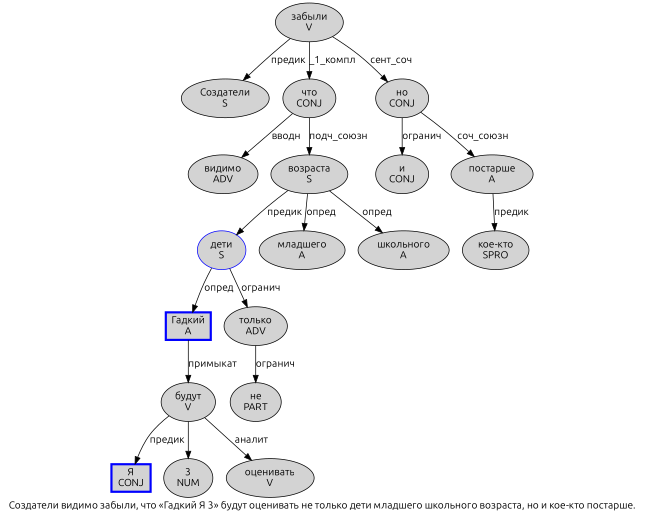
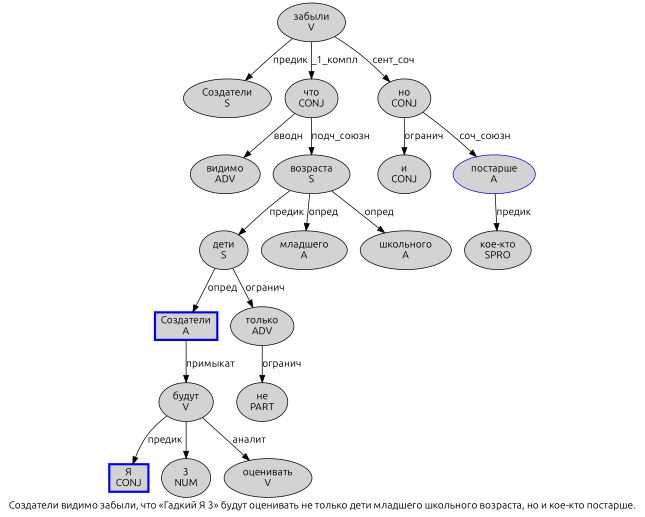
node "постарше A": color black -> blue
node "дети S": color blue -> black
node "Гадкий A": label "Гадкий A" -> "Создатели A"
